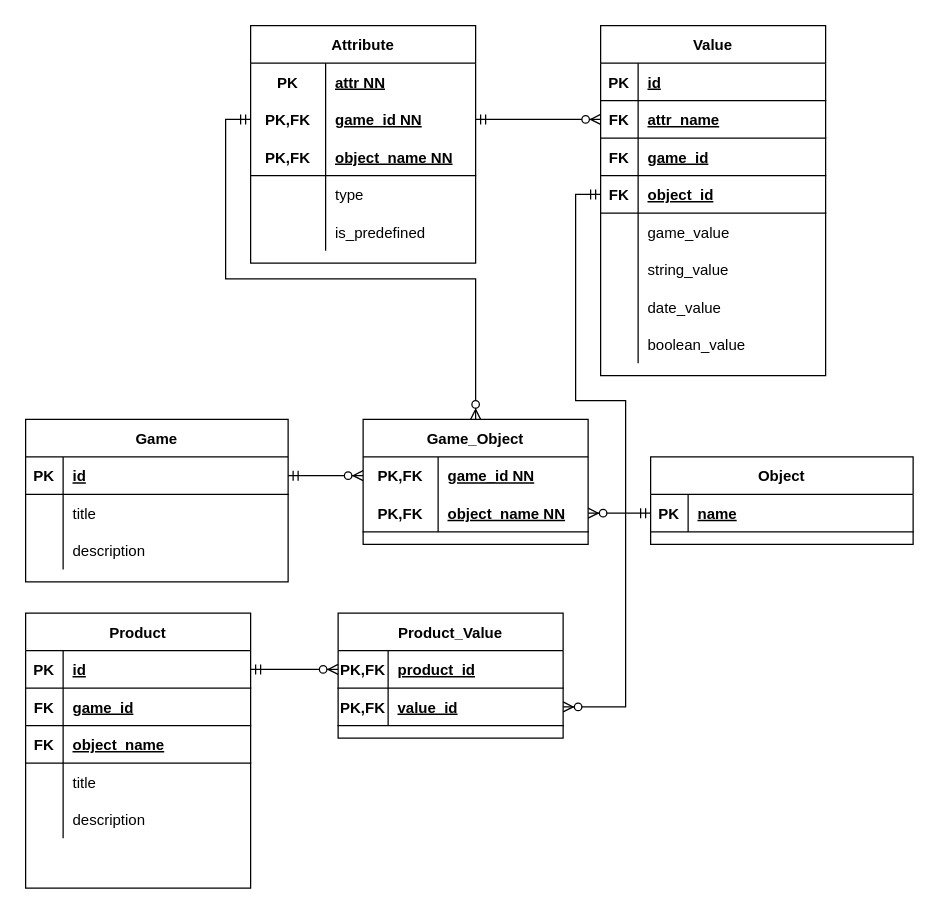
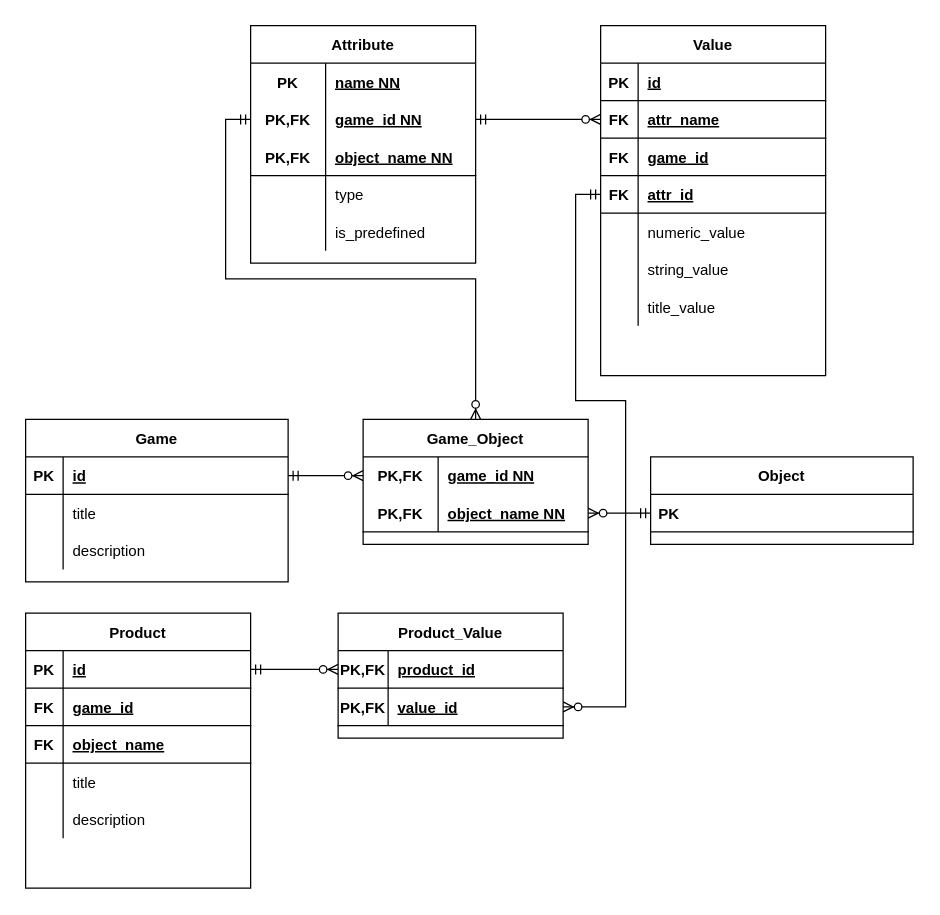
node "attr NN": label "attr NN" -> "name NN"
node "object_id": label "object_id" -> "attr_id"
node "game_value": label "game_value" -> "numeric_value"
node "date_value": label "date_value" -> "title_value"
node "boolean_value": removed
node "name": removed
